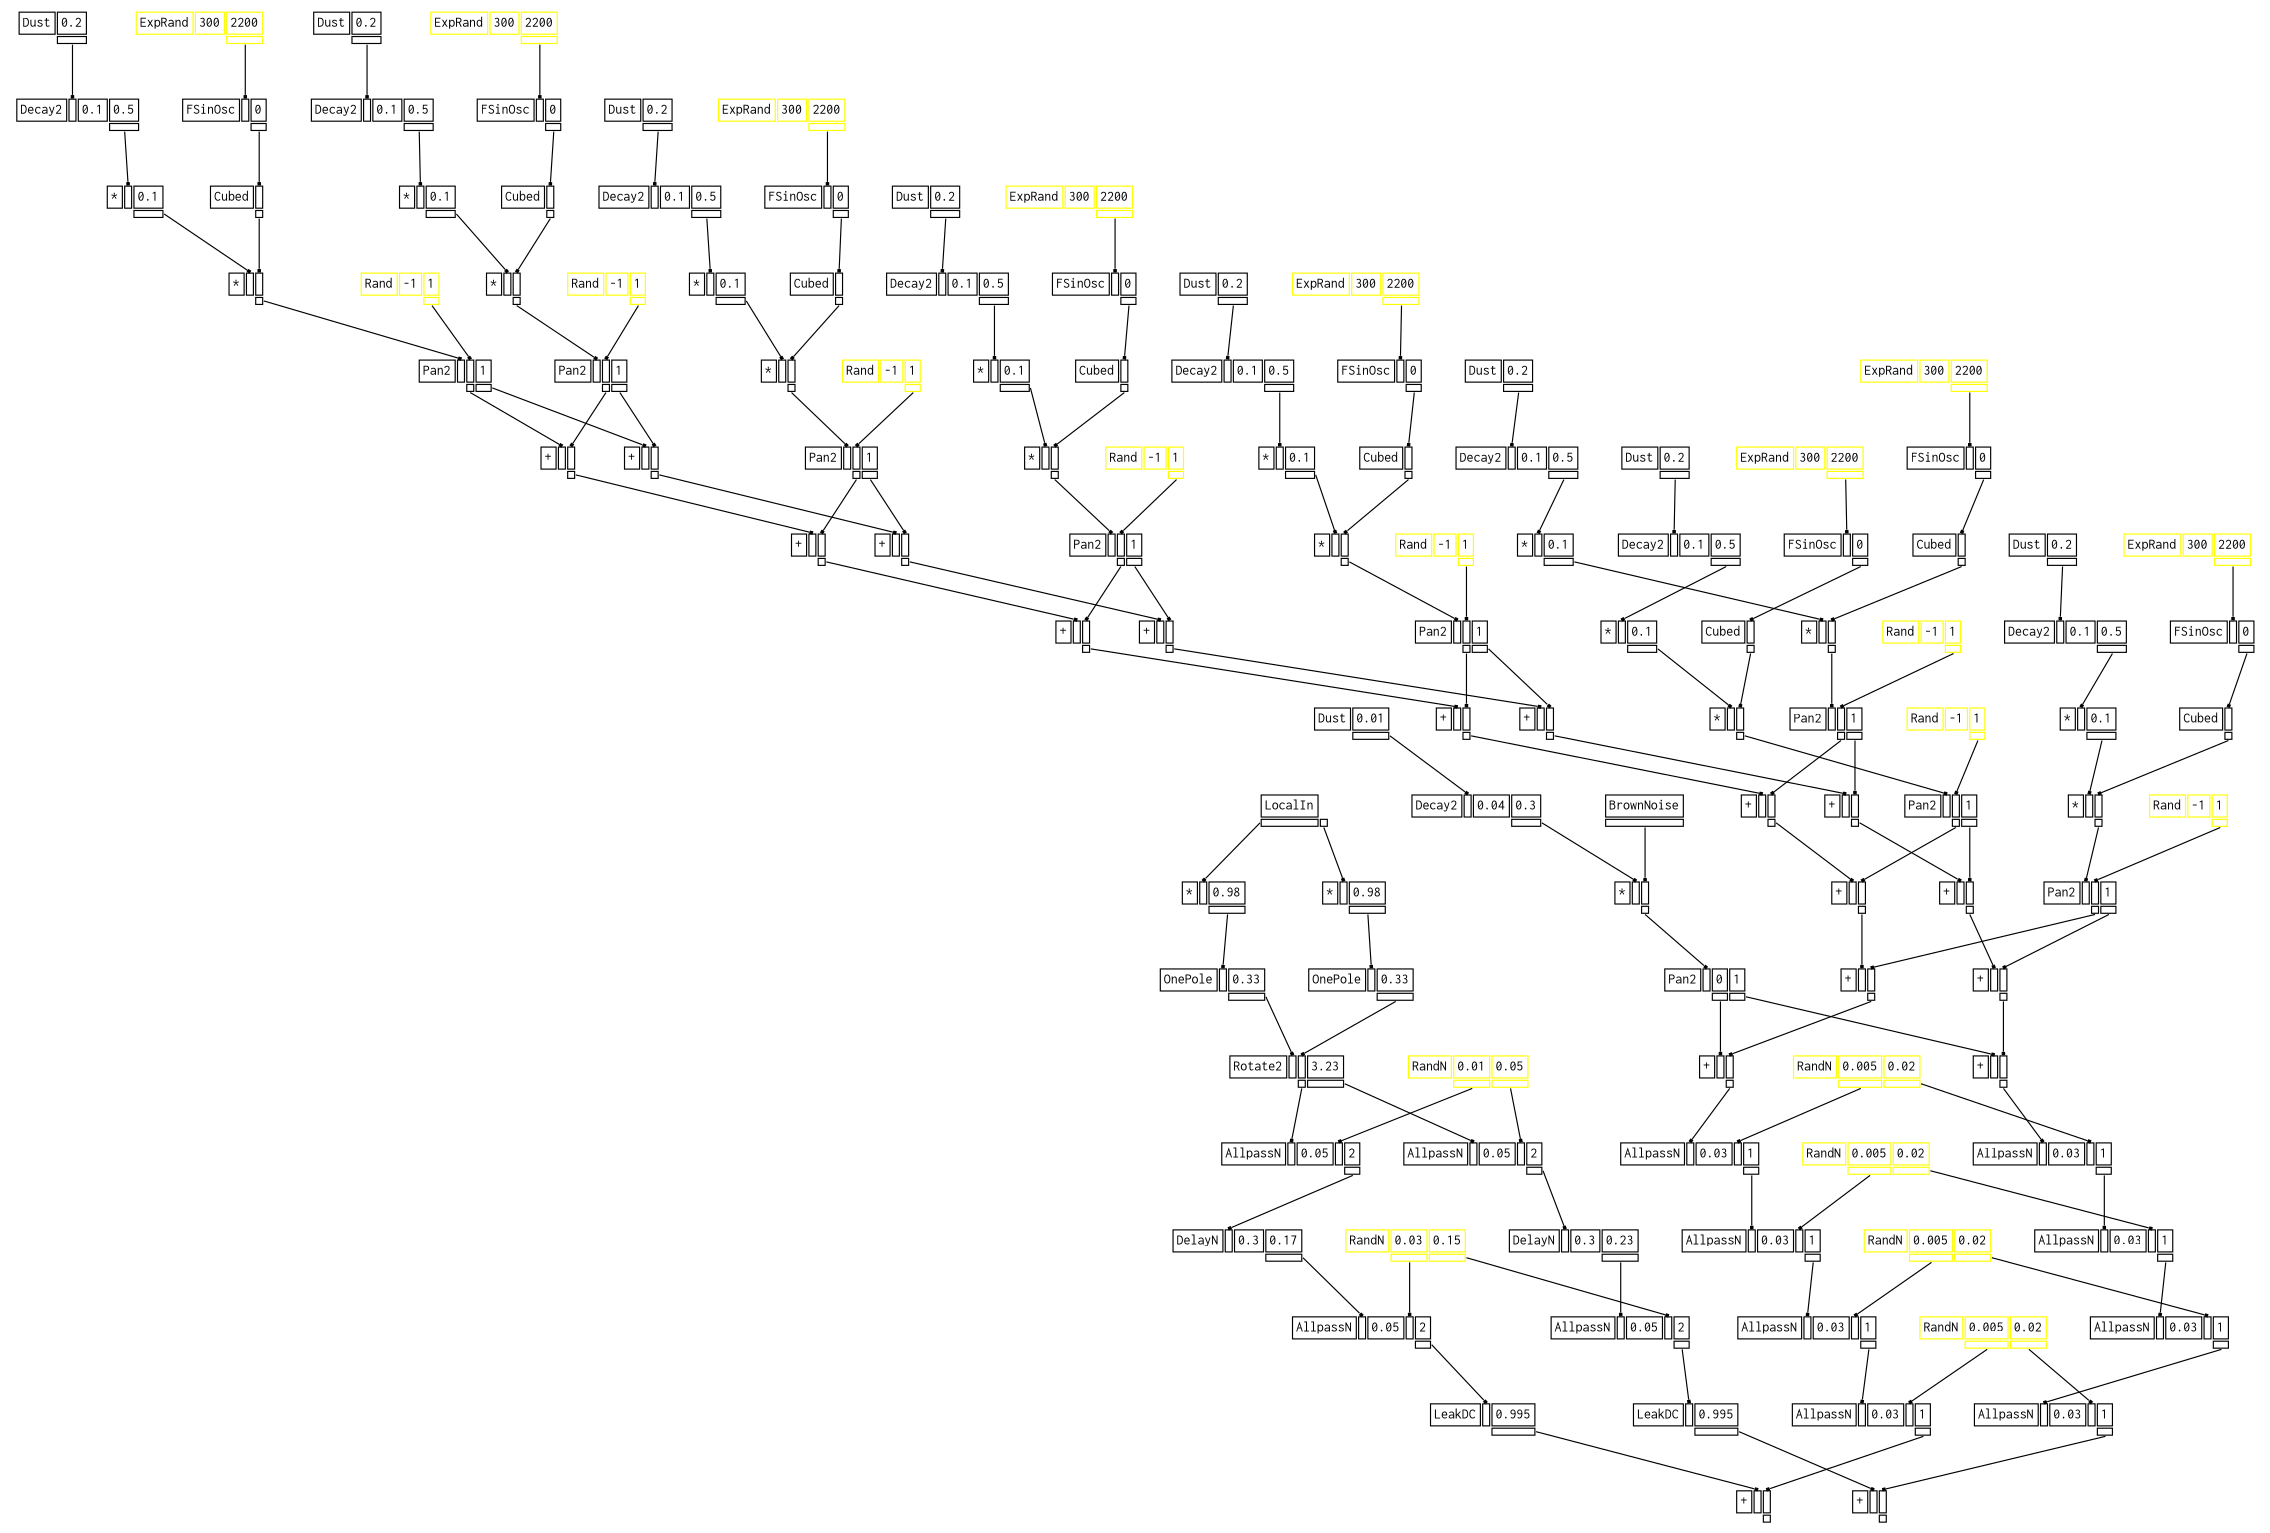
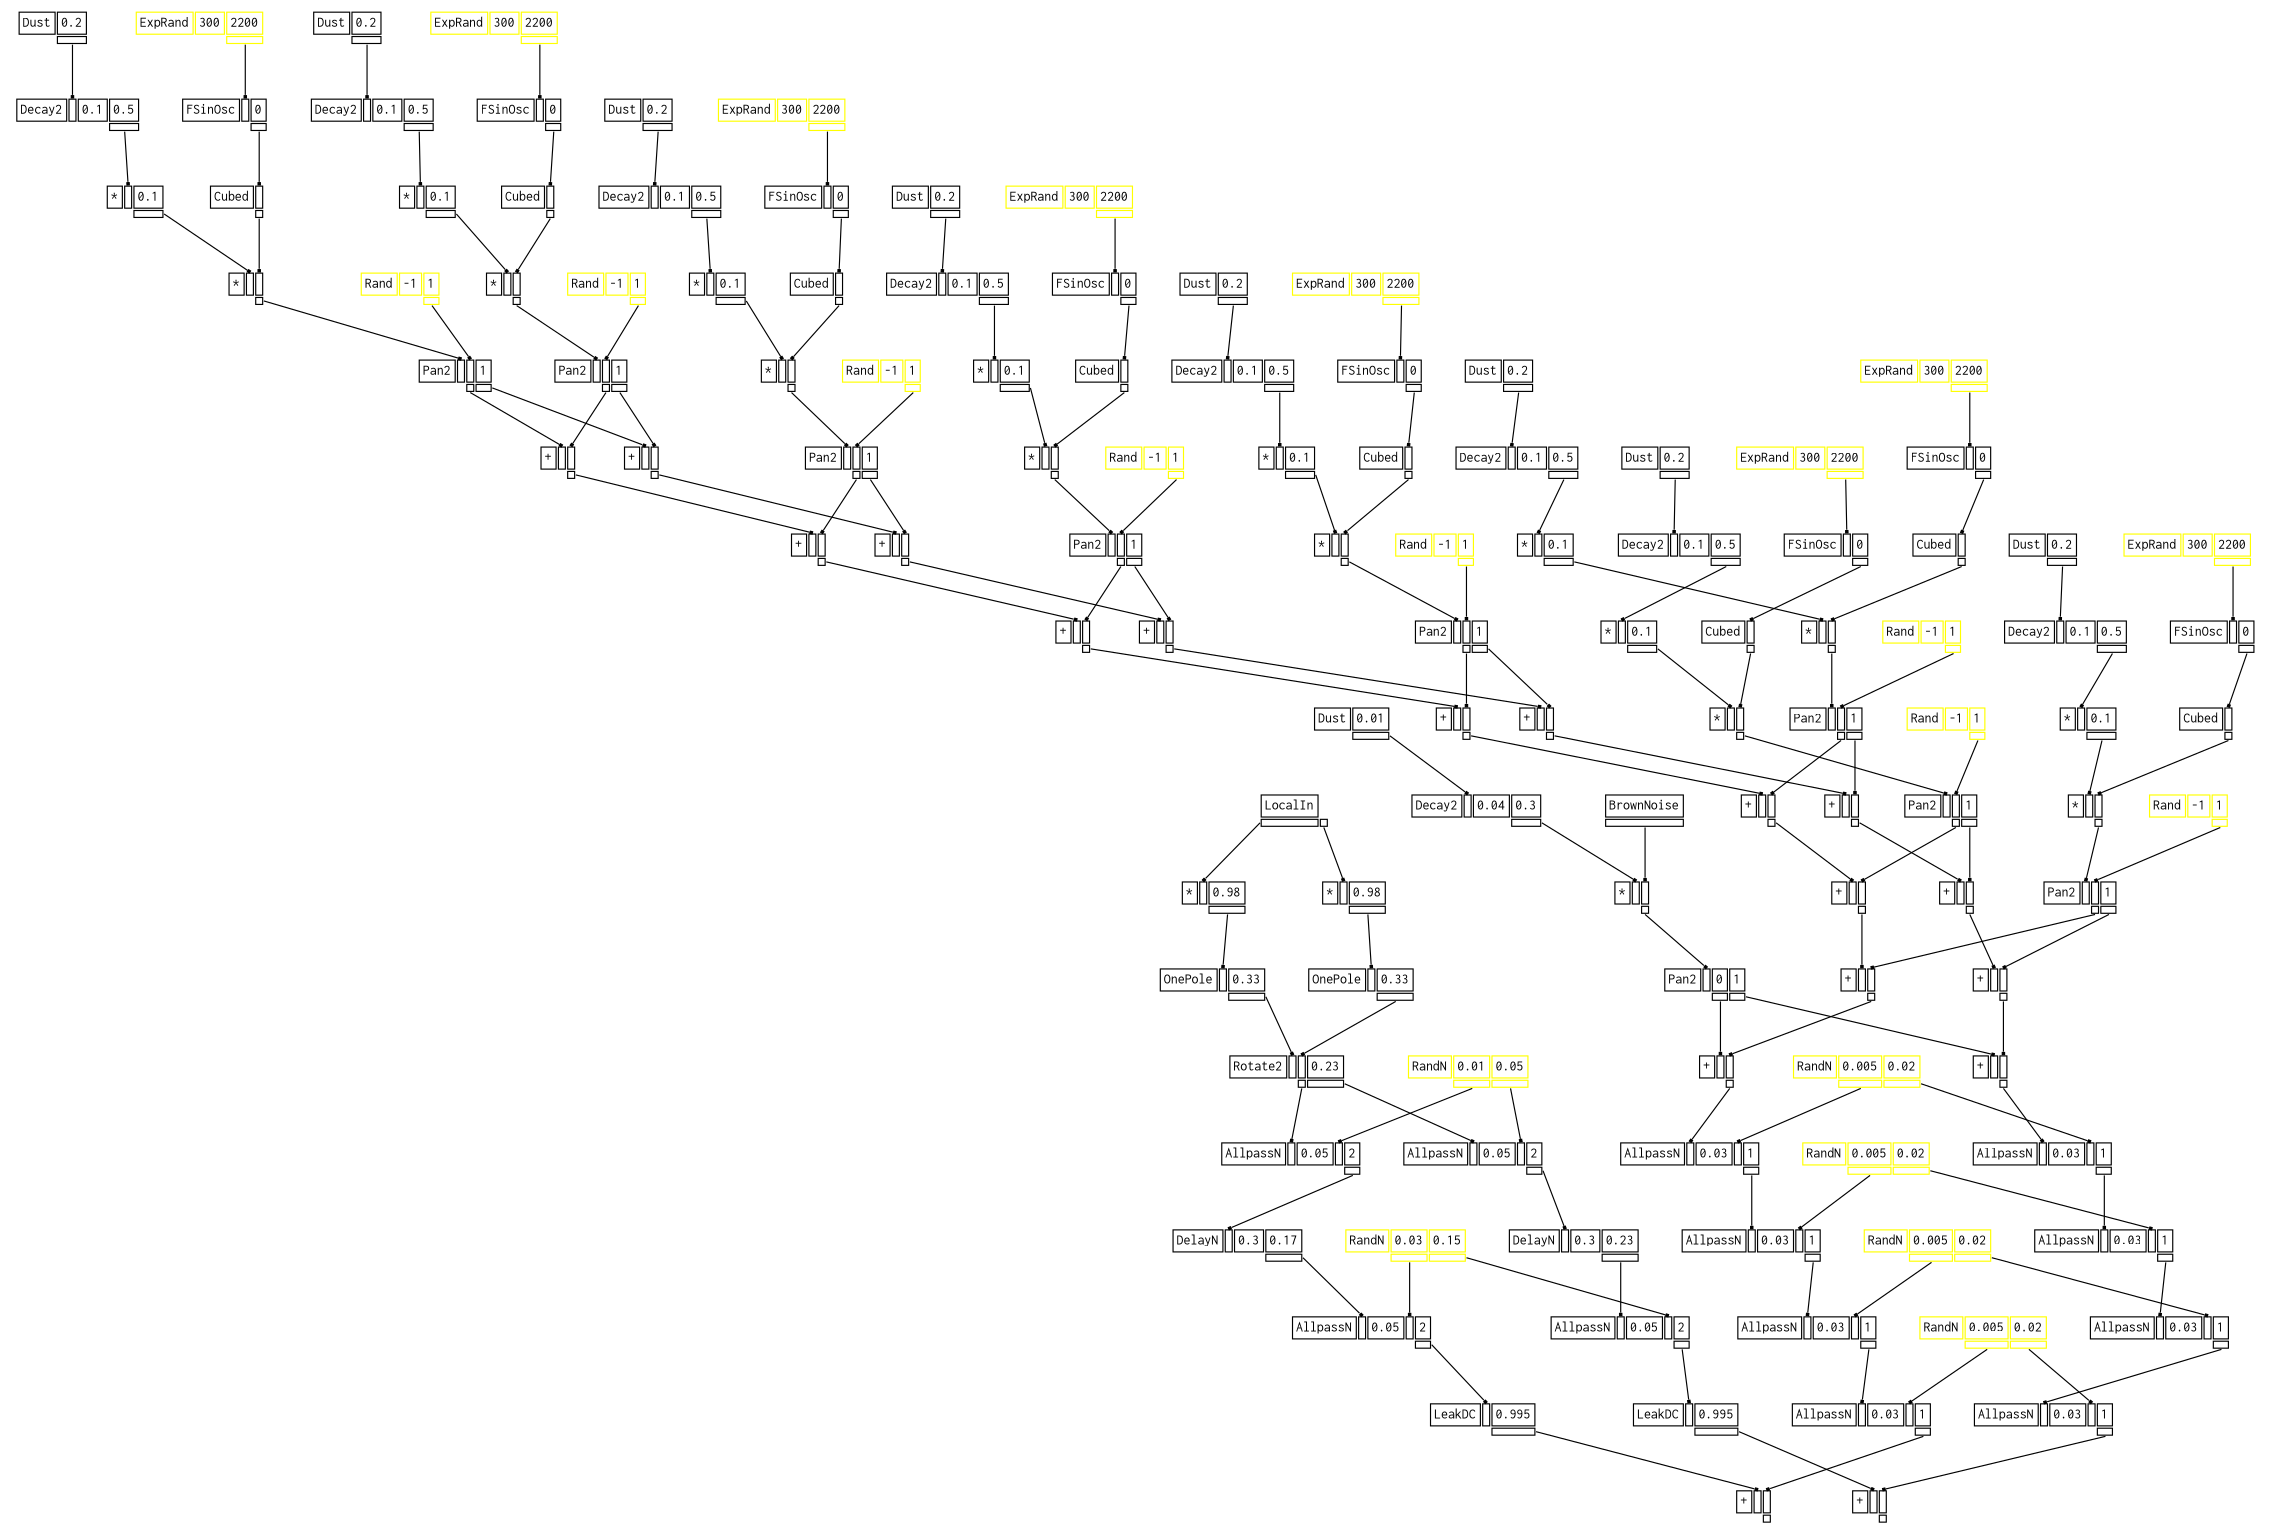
node "Rotate2": text "3.23" -> "0.23"
